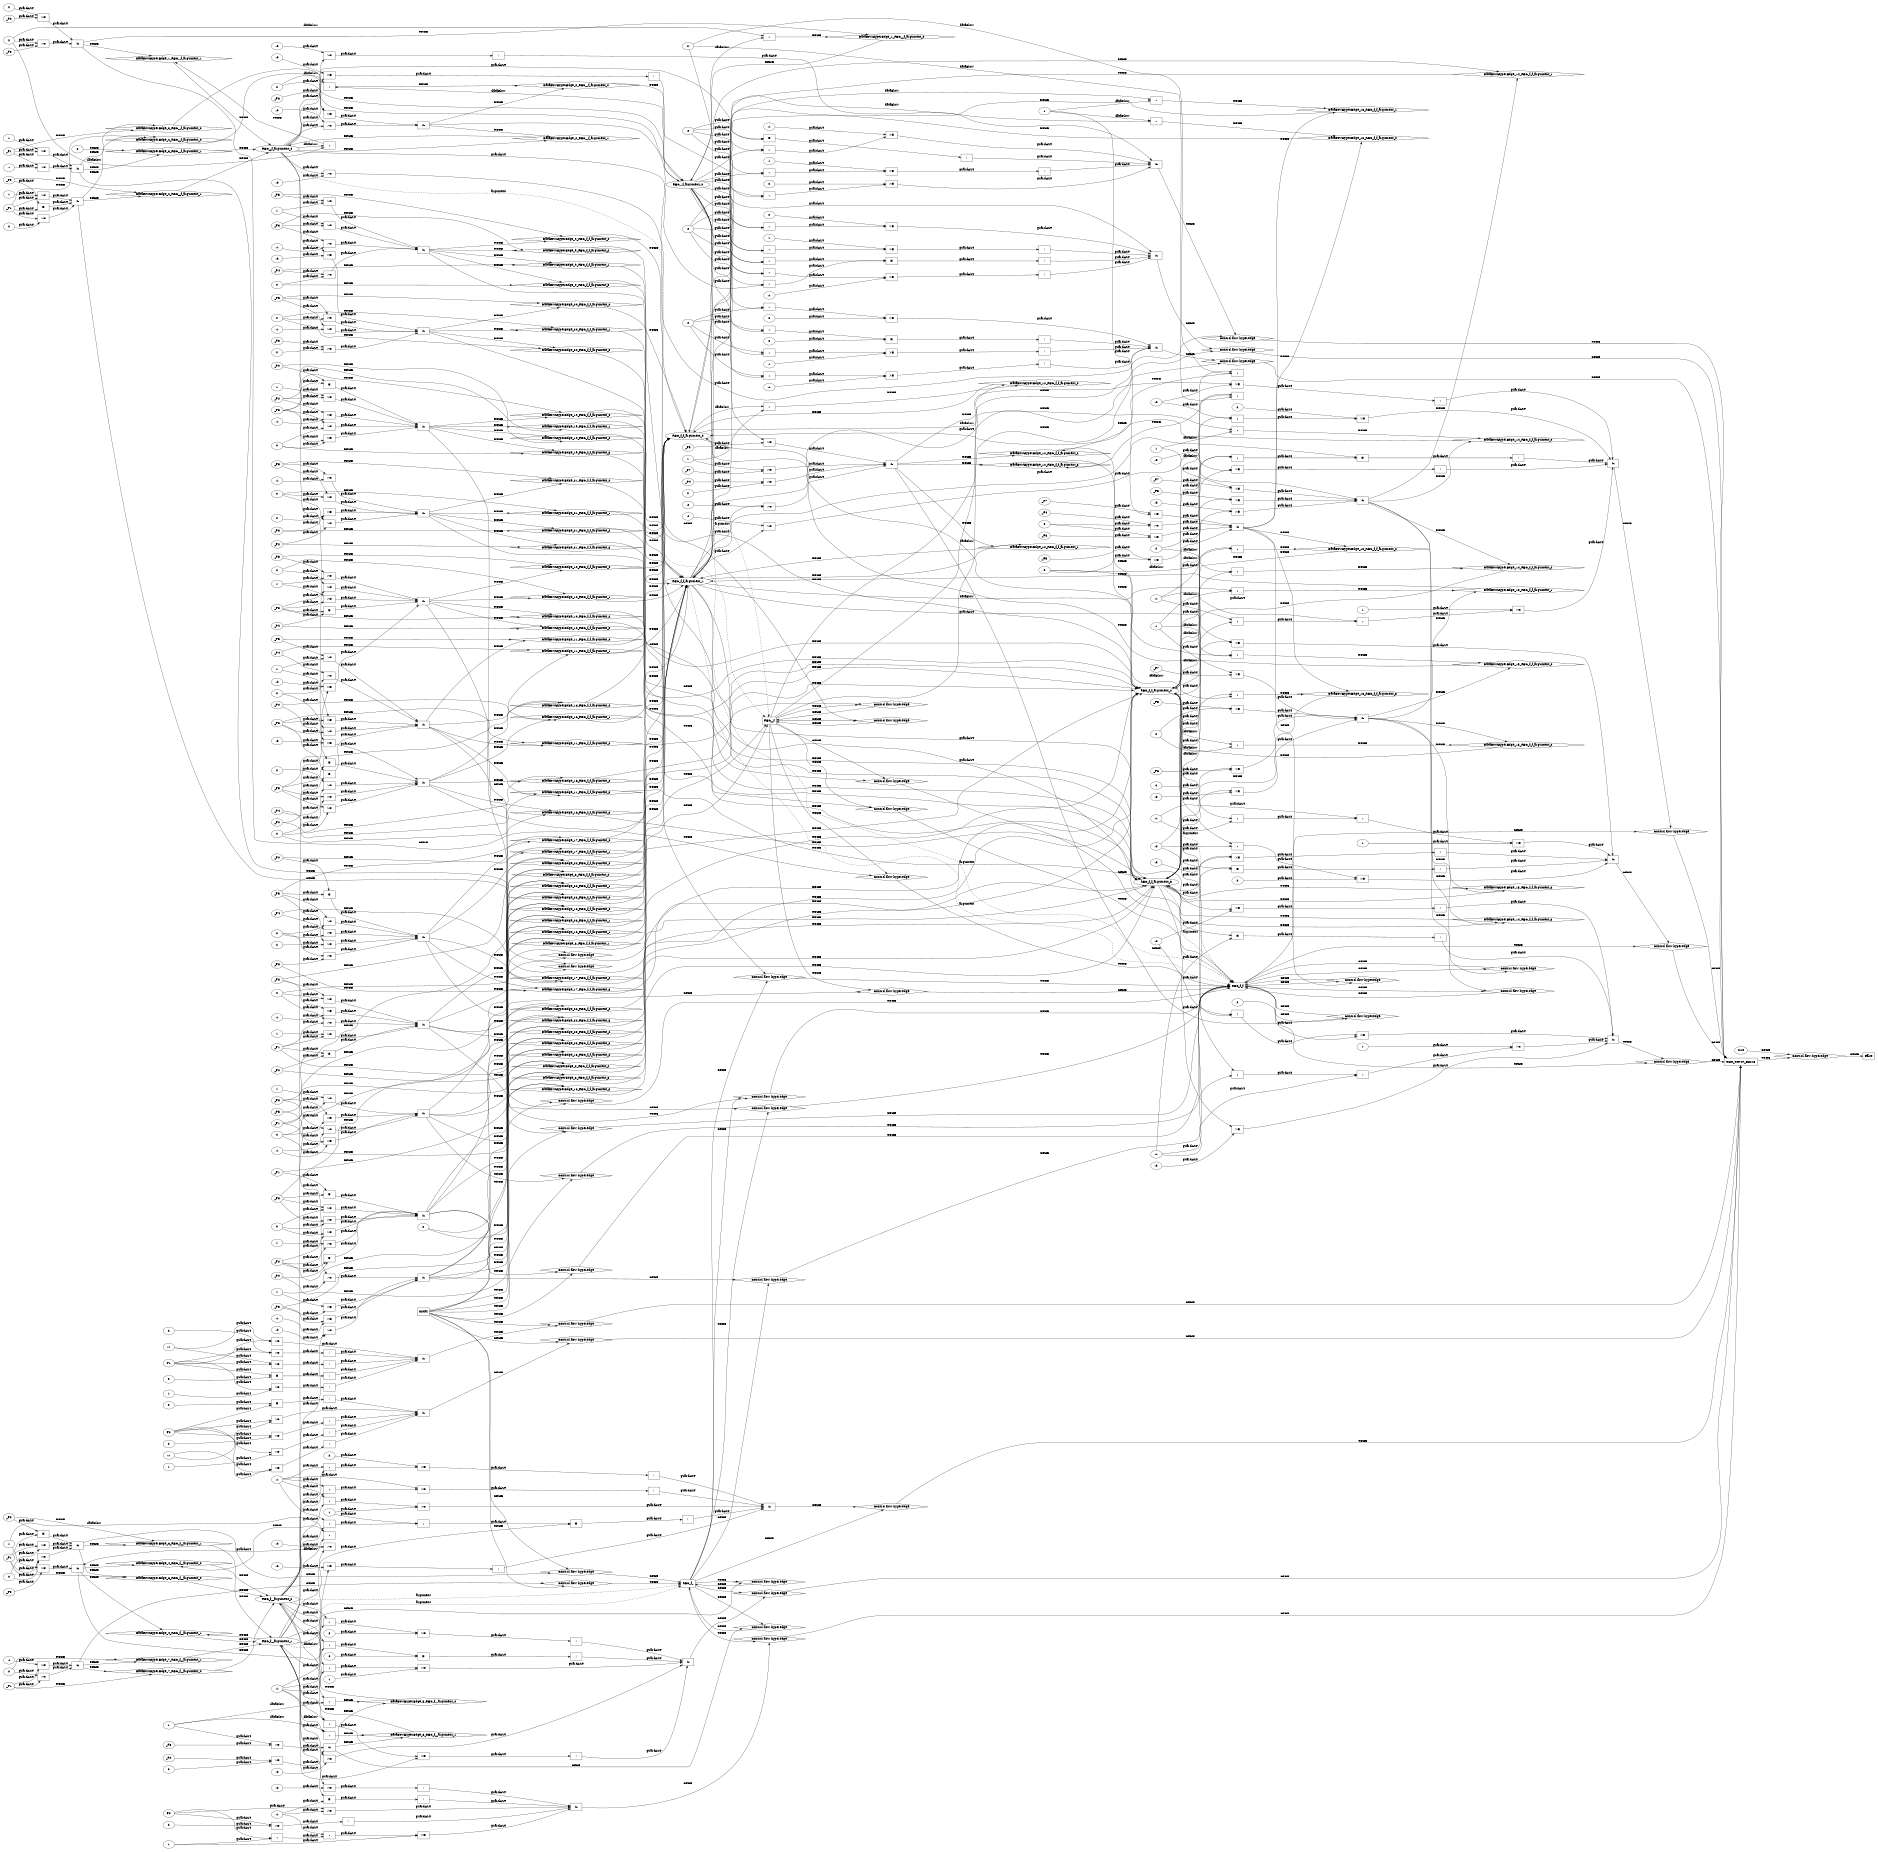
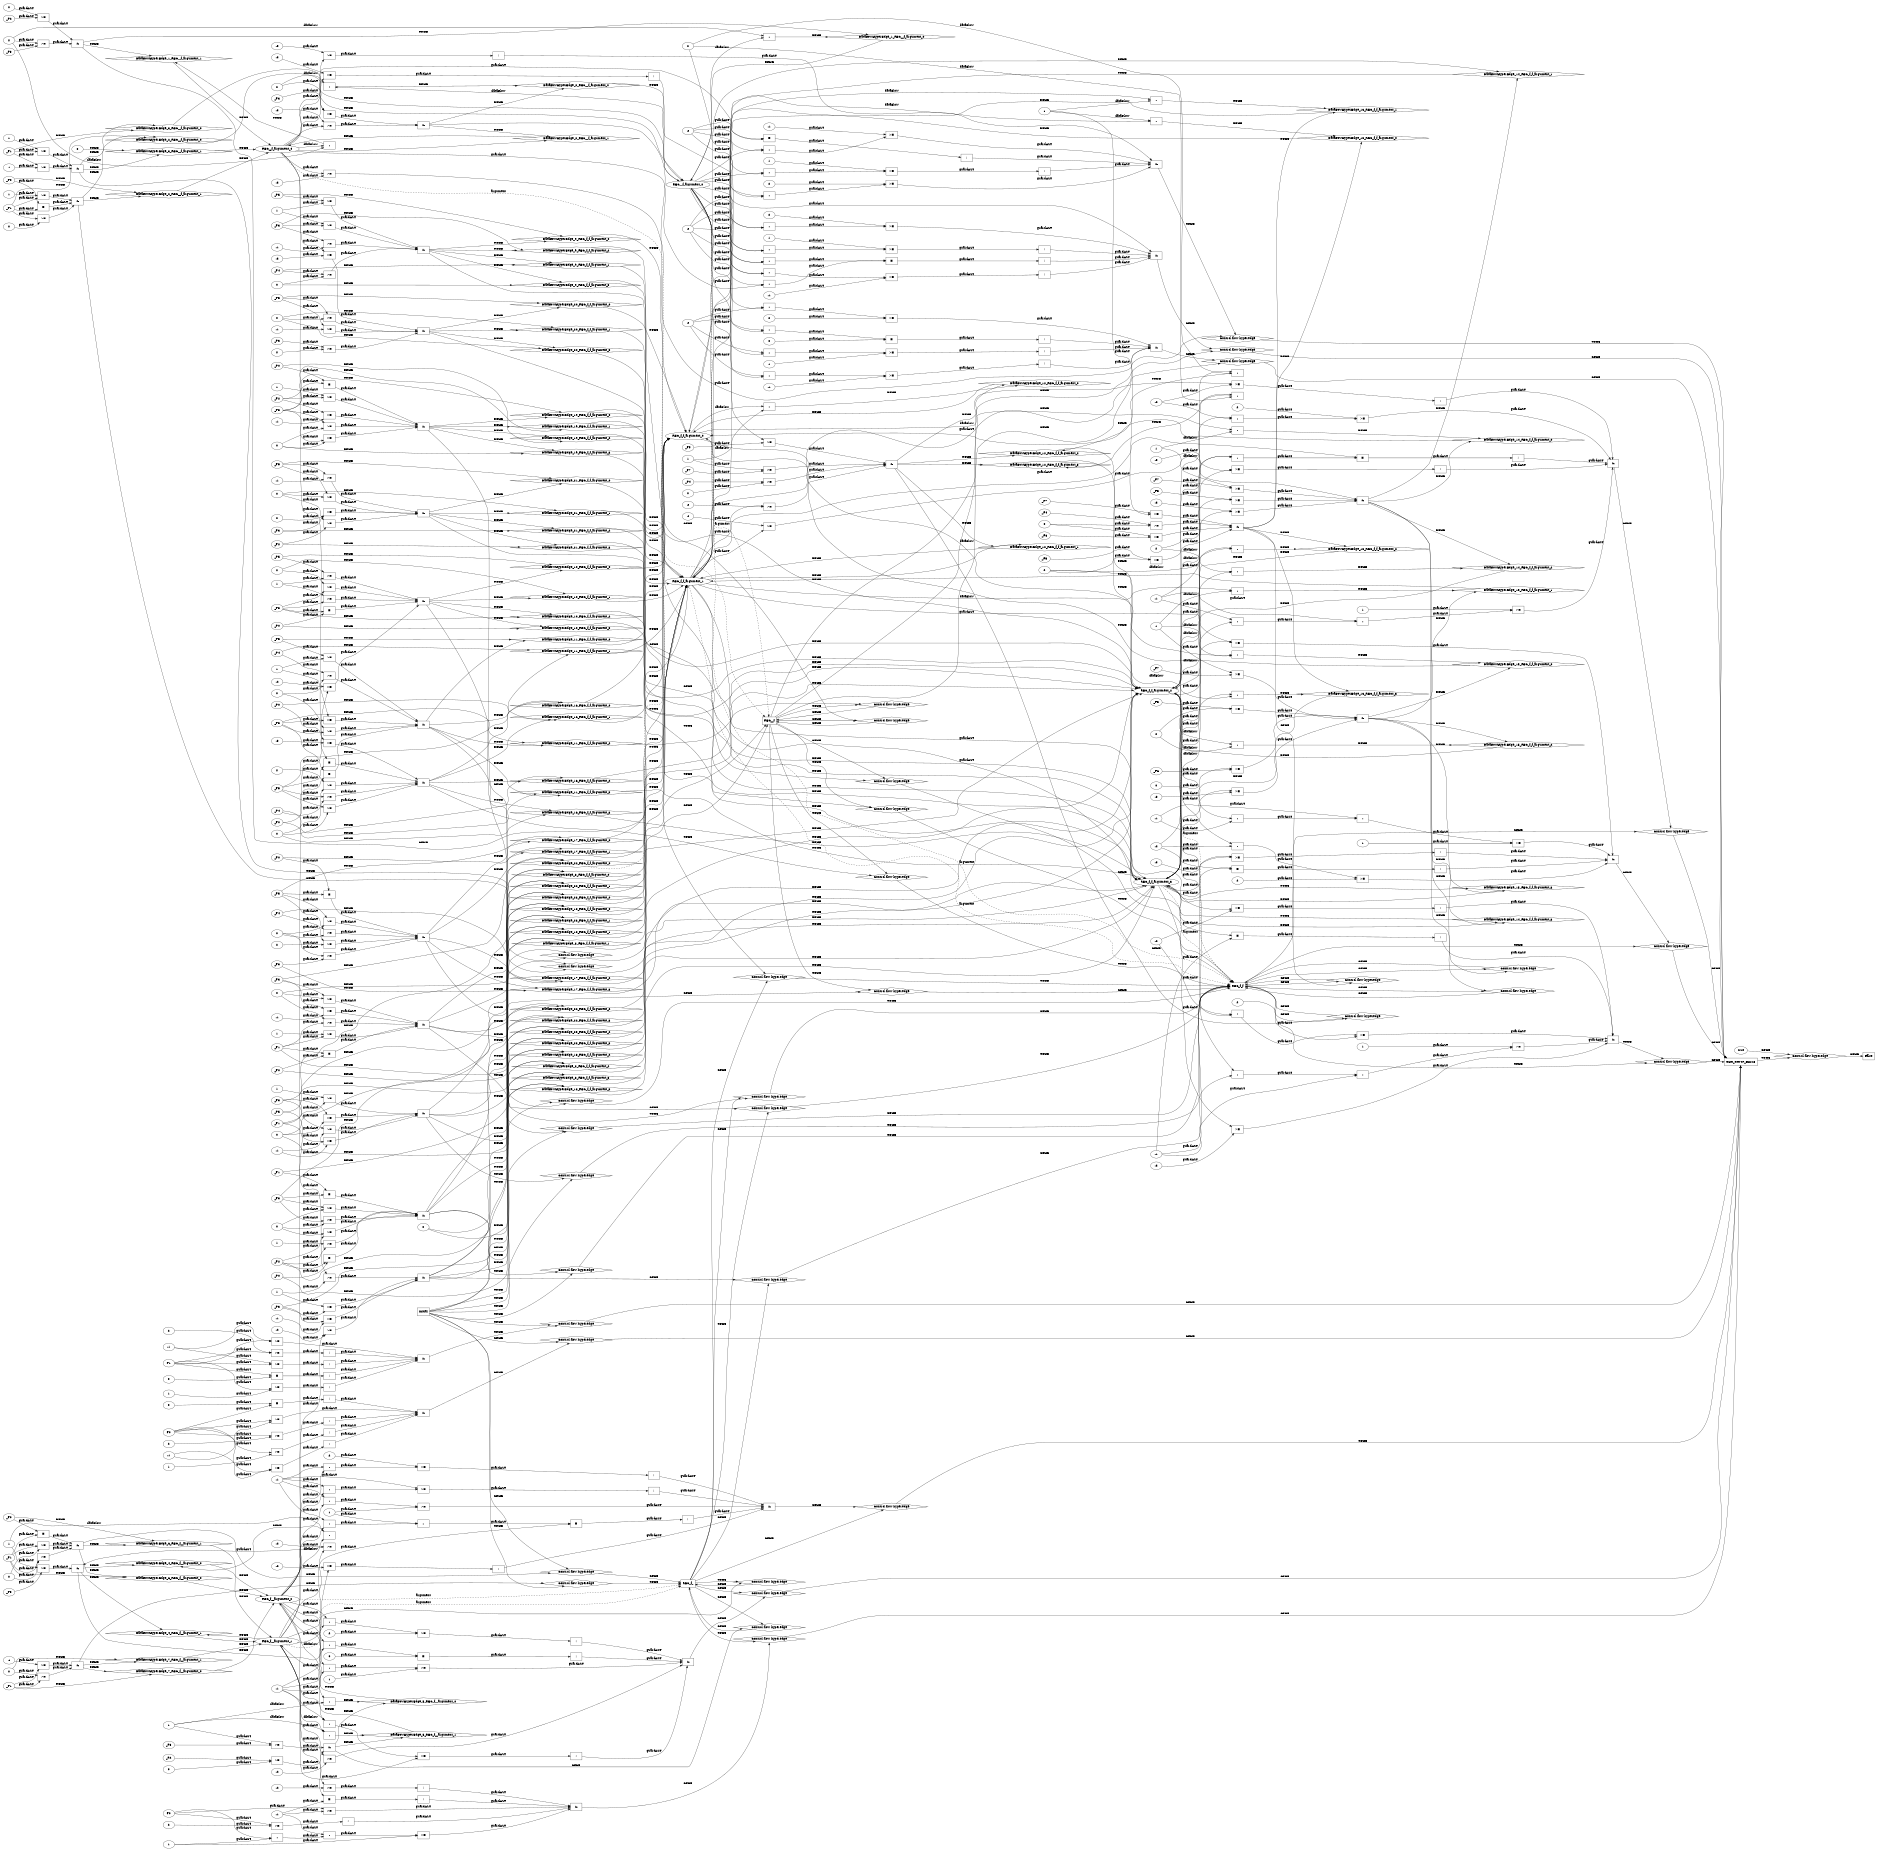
edge "DataFowHyperEdge_22_REC_f_f_argument_0" -> "REC_f_f_argument_0": style solid -> dashed
